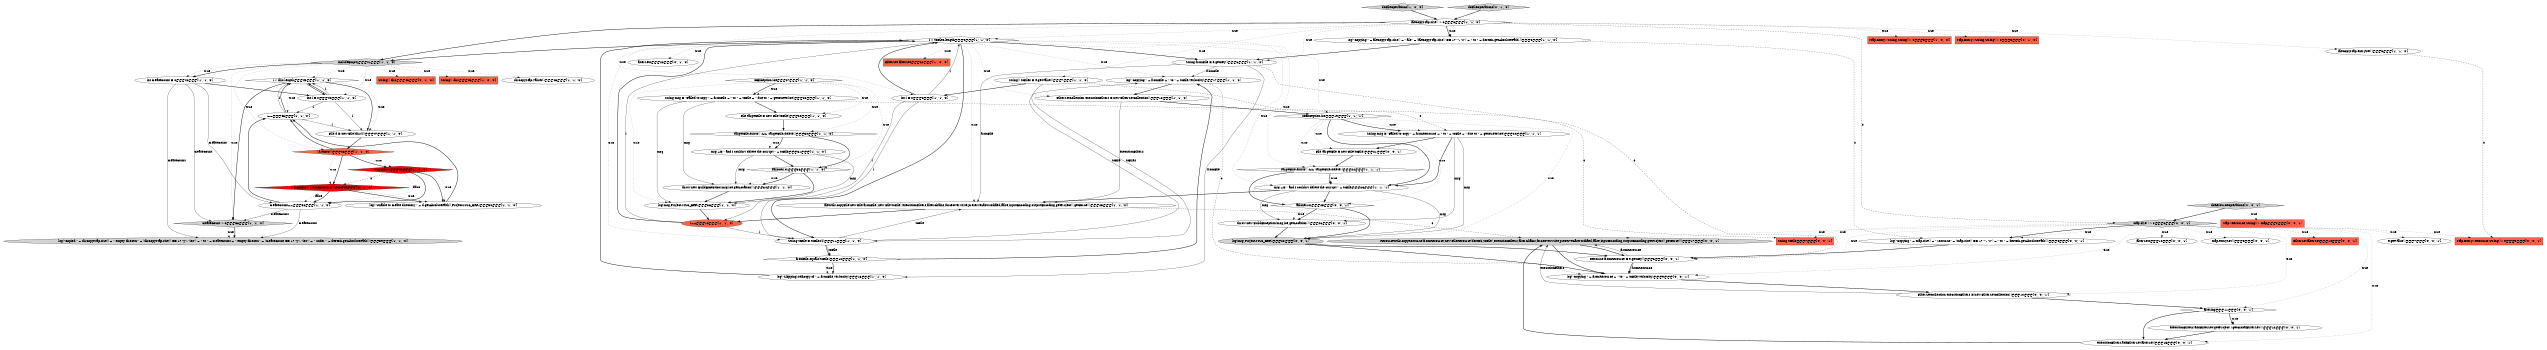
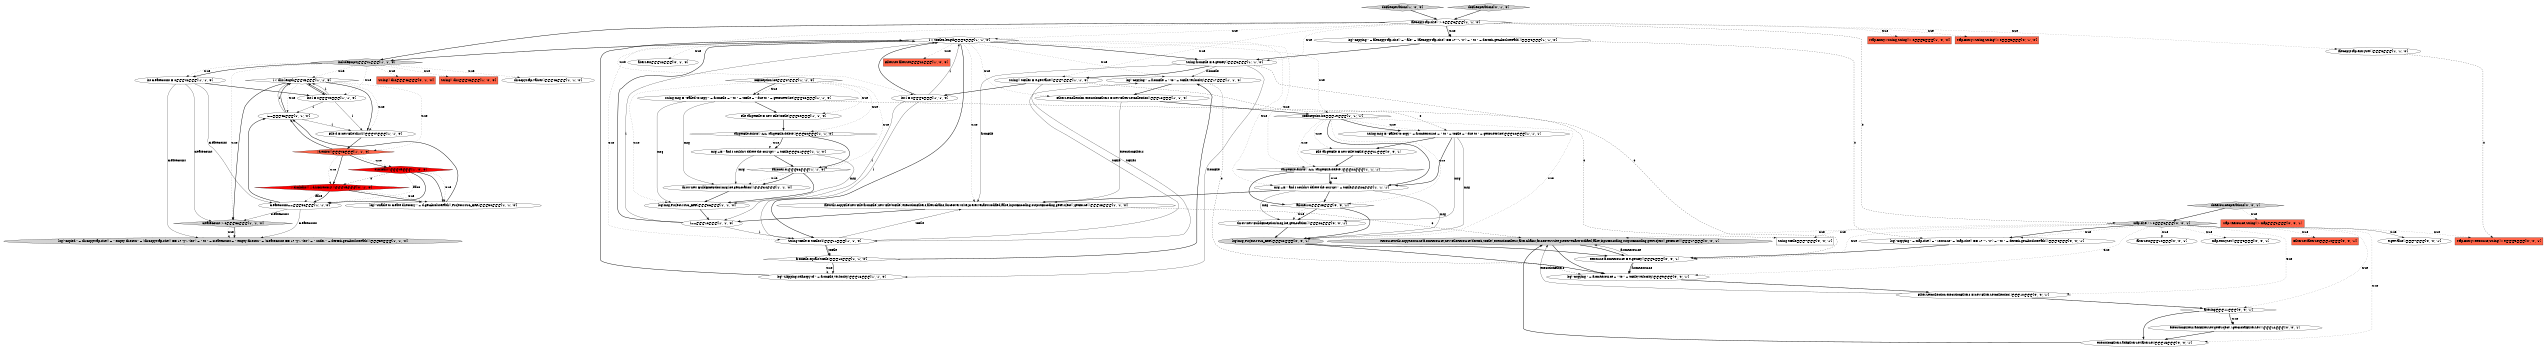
edge "String fromFile = e.getKey()@@@6@@@['1', '1', '0']" -> "String(( toFiles = e.getValue()@@@7@@@['1', '1', '0']": added
edge "includeEmpty@@@41@@@['1', '1', '0']" -> "!d.exists()@@@48@@@['1', '1', '0']": now "i < dirs.length@@@45@@@['1', '1', '0']" -> "!d.exists()@@@48@@@['1', '1', '0']"
node "i++@@@10@@@['1', '1', '0']": fillcolor tomato -> white
edge "map.size() > 0@@@3@@@['0', '0', '1']" -> "e.getValue()@@@7@@@['0', '0', '1']": style dotted -> solid
node "String toFile@@@7@@@['0', '0', '1']": fillcolor tomato -> white
